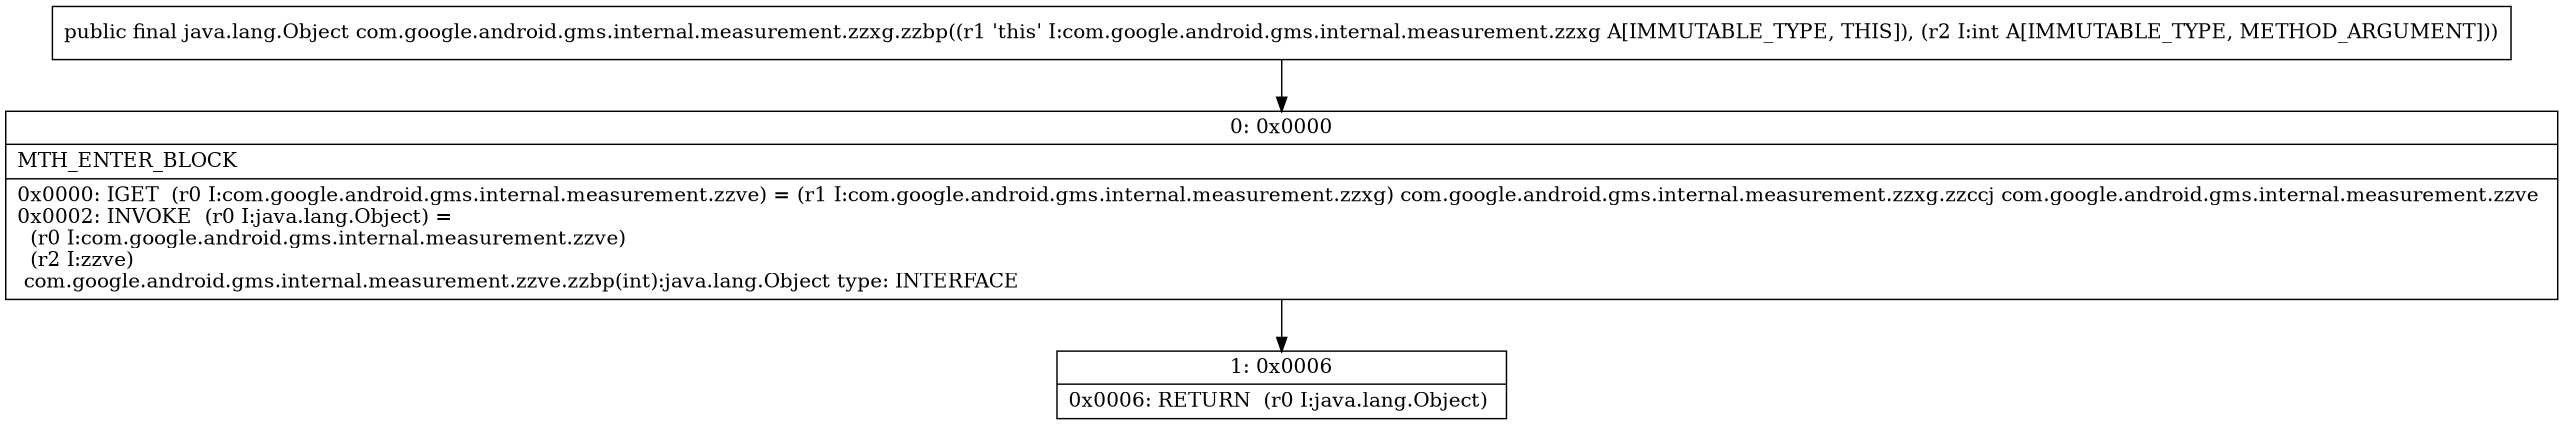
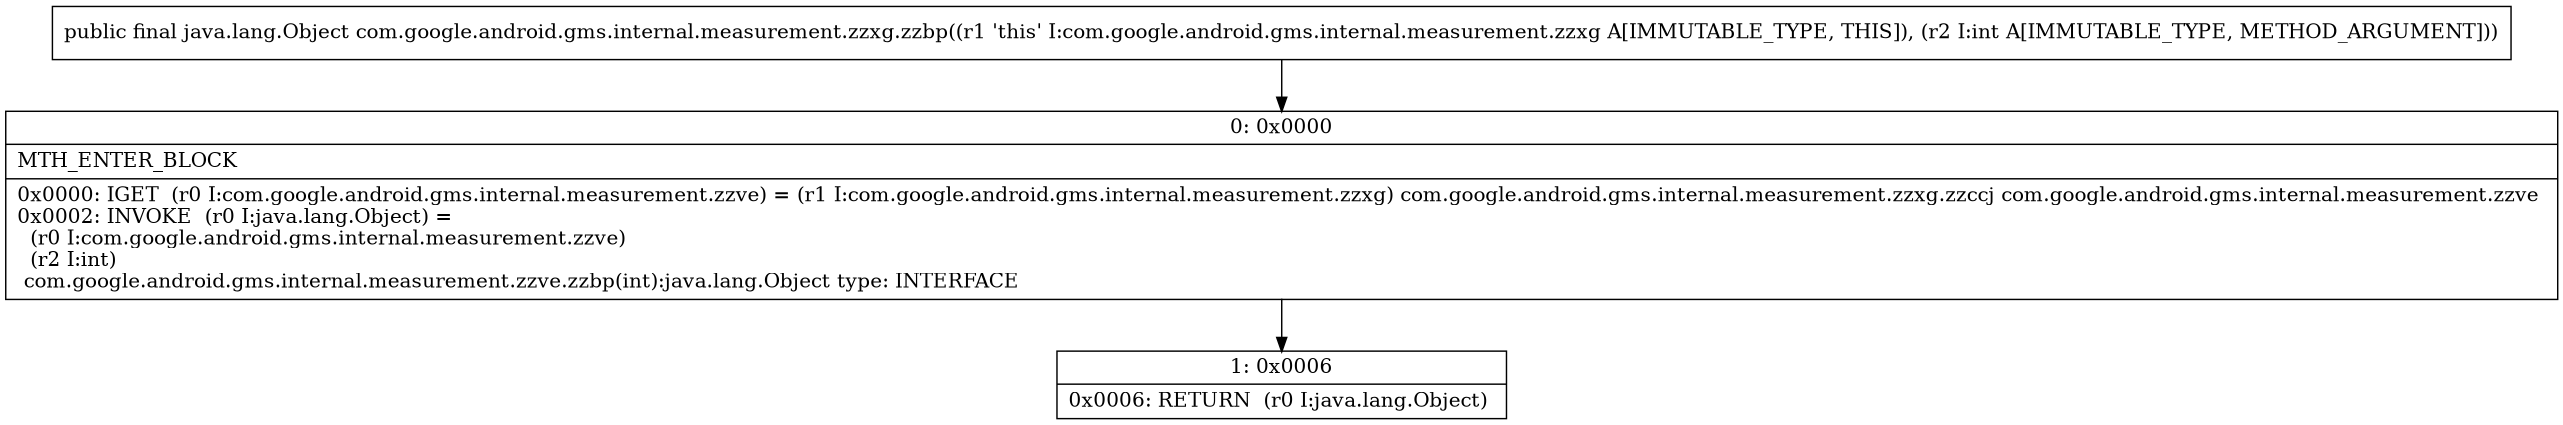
node "0: 0x0000": text "(r2 I:zzve)" -> "(r2 I:int)"
